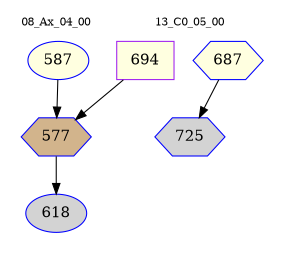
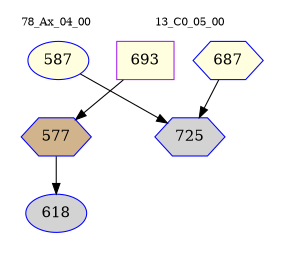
cluster "08_Ax_04_00": label "08_Ax_04_00" -> "78_Ax_04_00"
node "694": label "694" -> "693"
edge "587" -> "577": now "587" -> "725"
